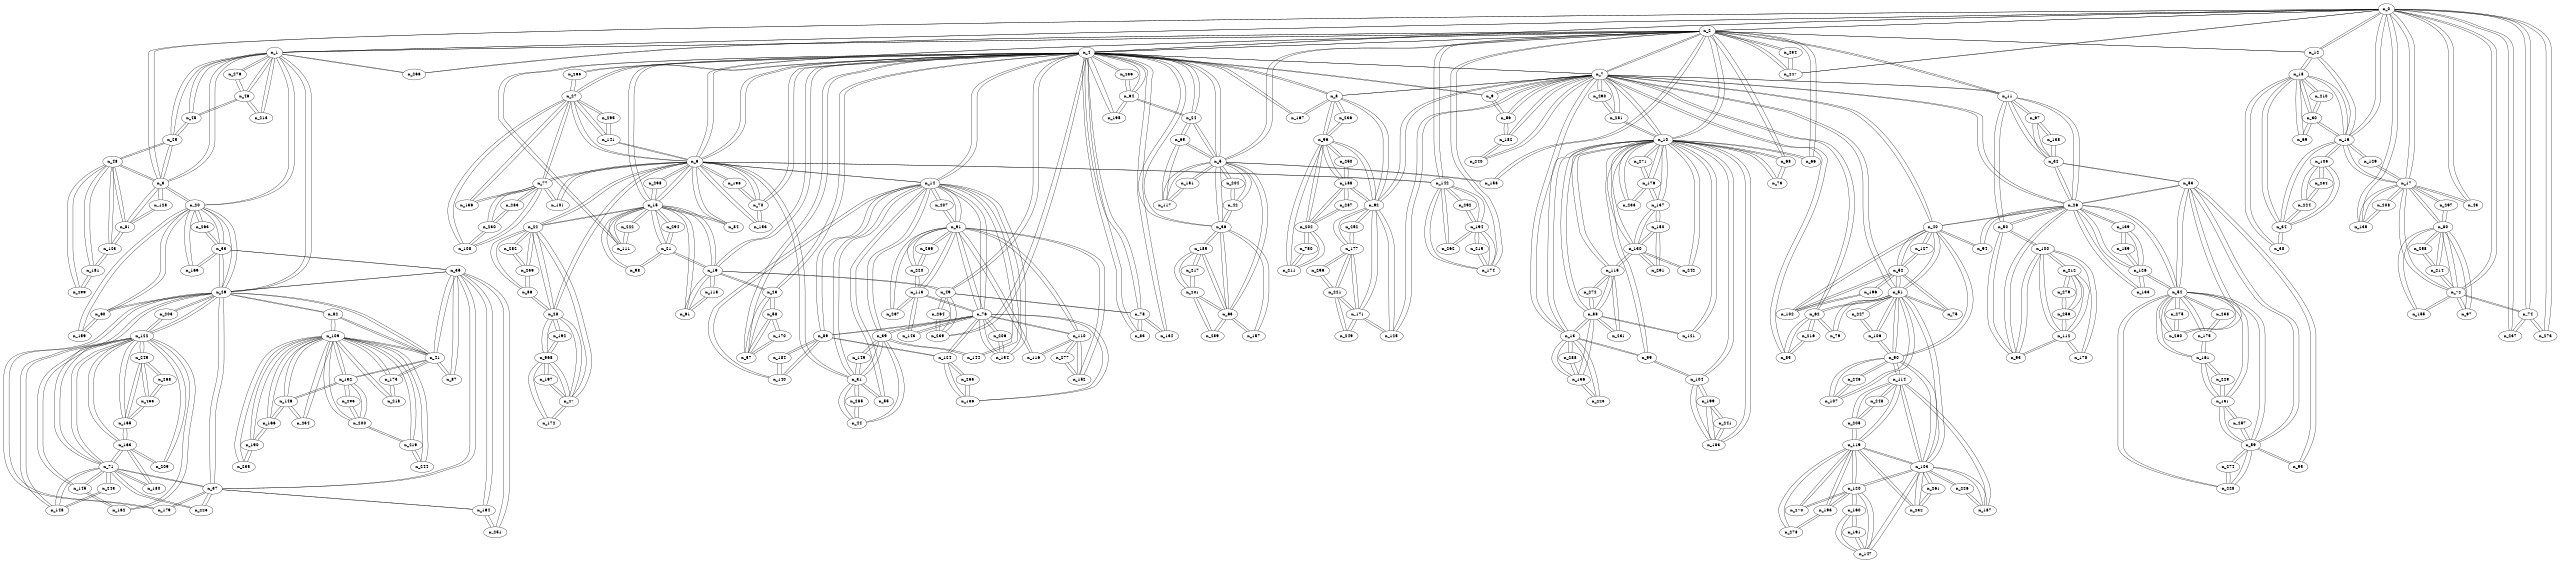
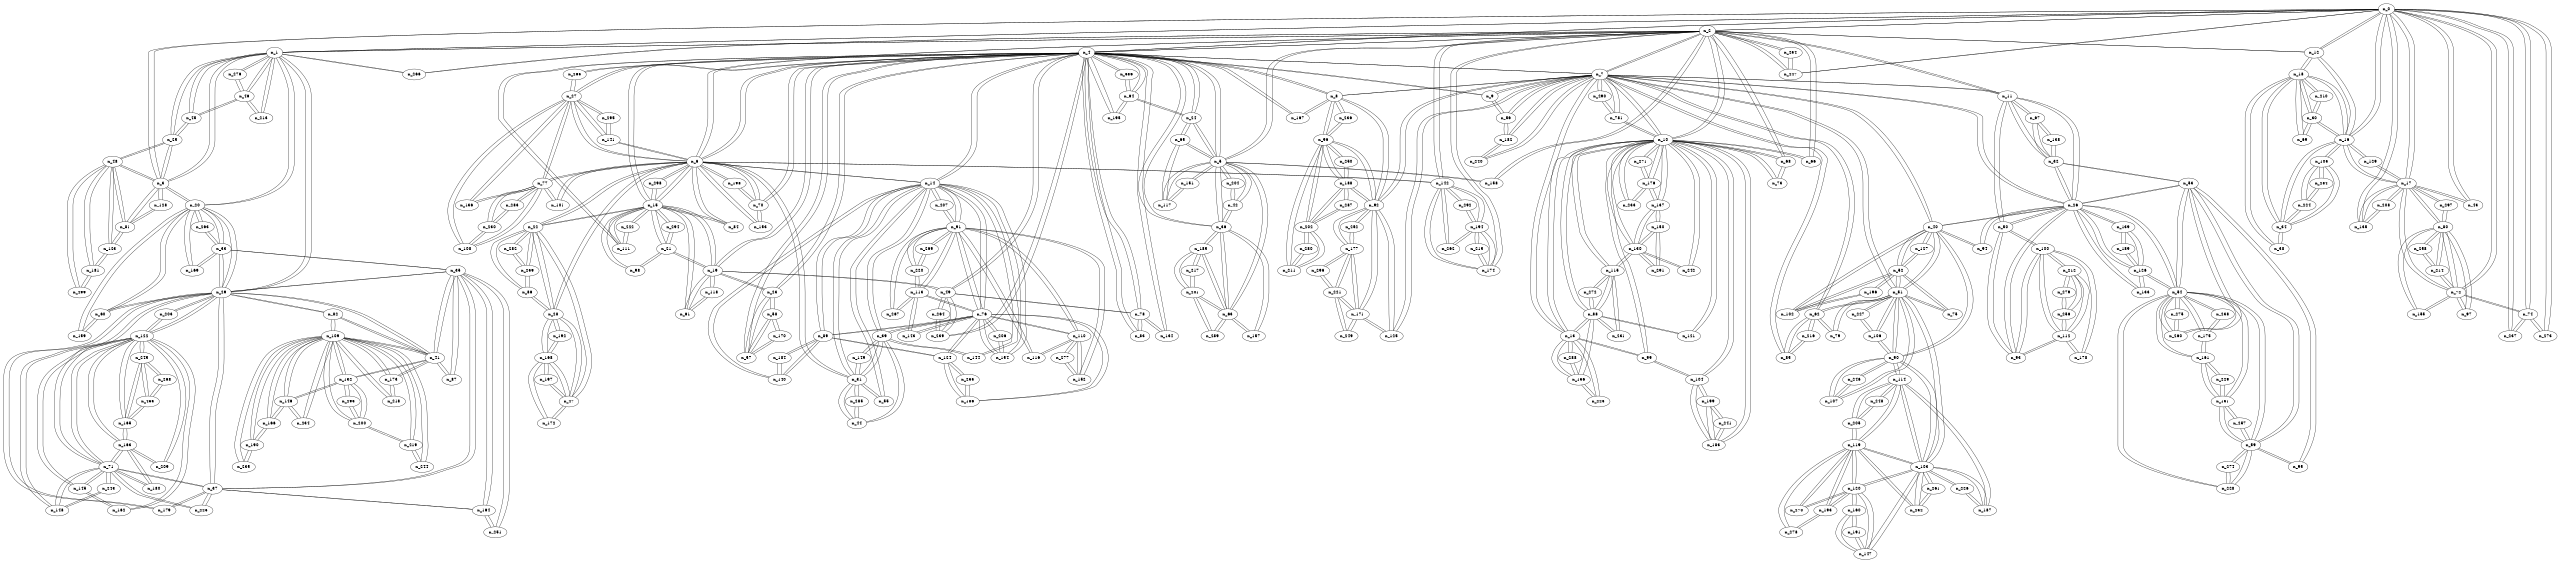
node "n_286": label "n_286" -> "n_386"
node "n_281": label "n_281" -> "n_781"
node "n_780": label "n_780" -> "n_280"
node "n_968": label "n_968" -> "n_168"
